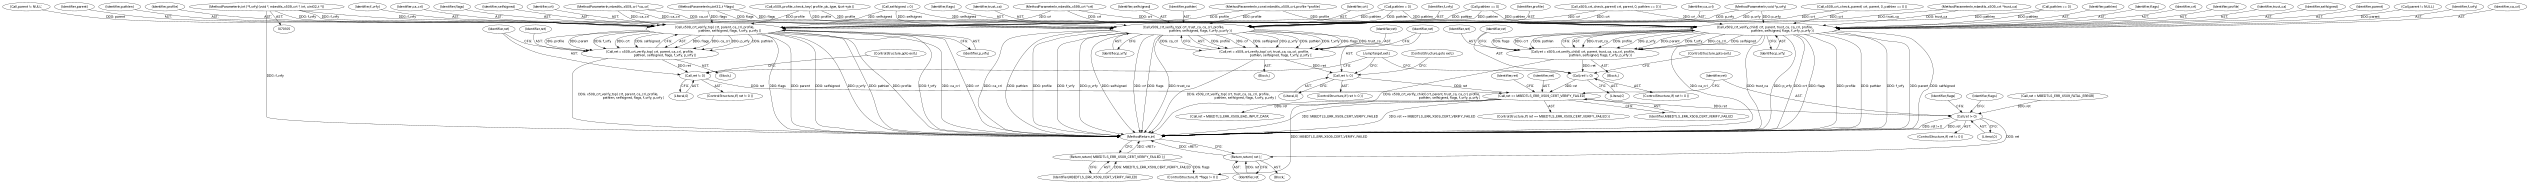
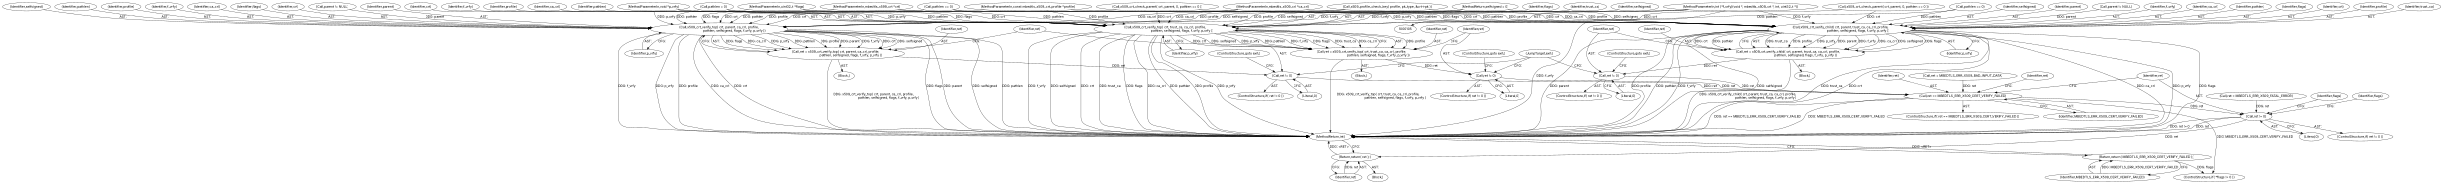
node "(Call,selfsigned = 0)": label "(Call,selfsigned = 0)" -> "(MethodReturn,selfsigned = 0)"
node "(MethodParameterIn,mbedtls_x509_crt *trust_ca)": removed
node "1070105": label "1070105" -> "1000105"
edge "(Call,ret == MBEDTLS_ERR_X509_CERT_VERIFY_FAILED)" -> "(Call,ret = MBEDTLS_ERR_X509_BAD_INPUT_DATA)": reversed
